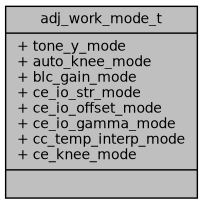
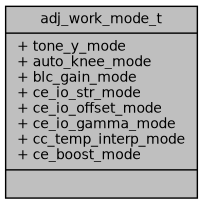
node "adj_work_mode_t": text "+ ce_knee_mode" -> "+ ce_boost_mode"
